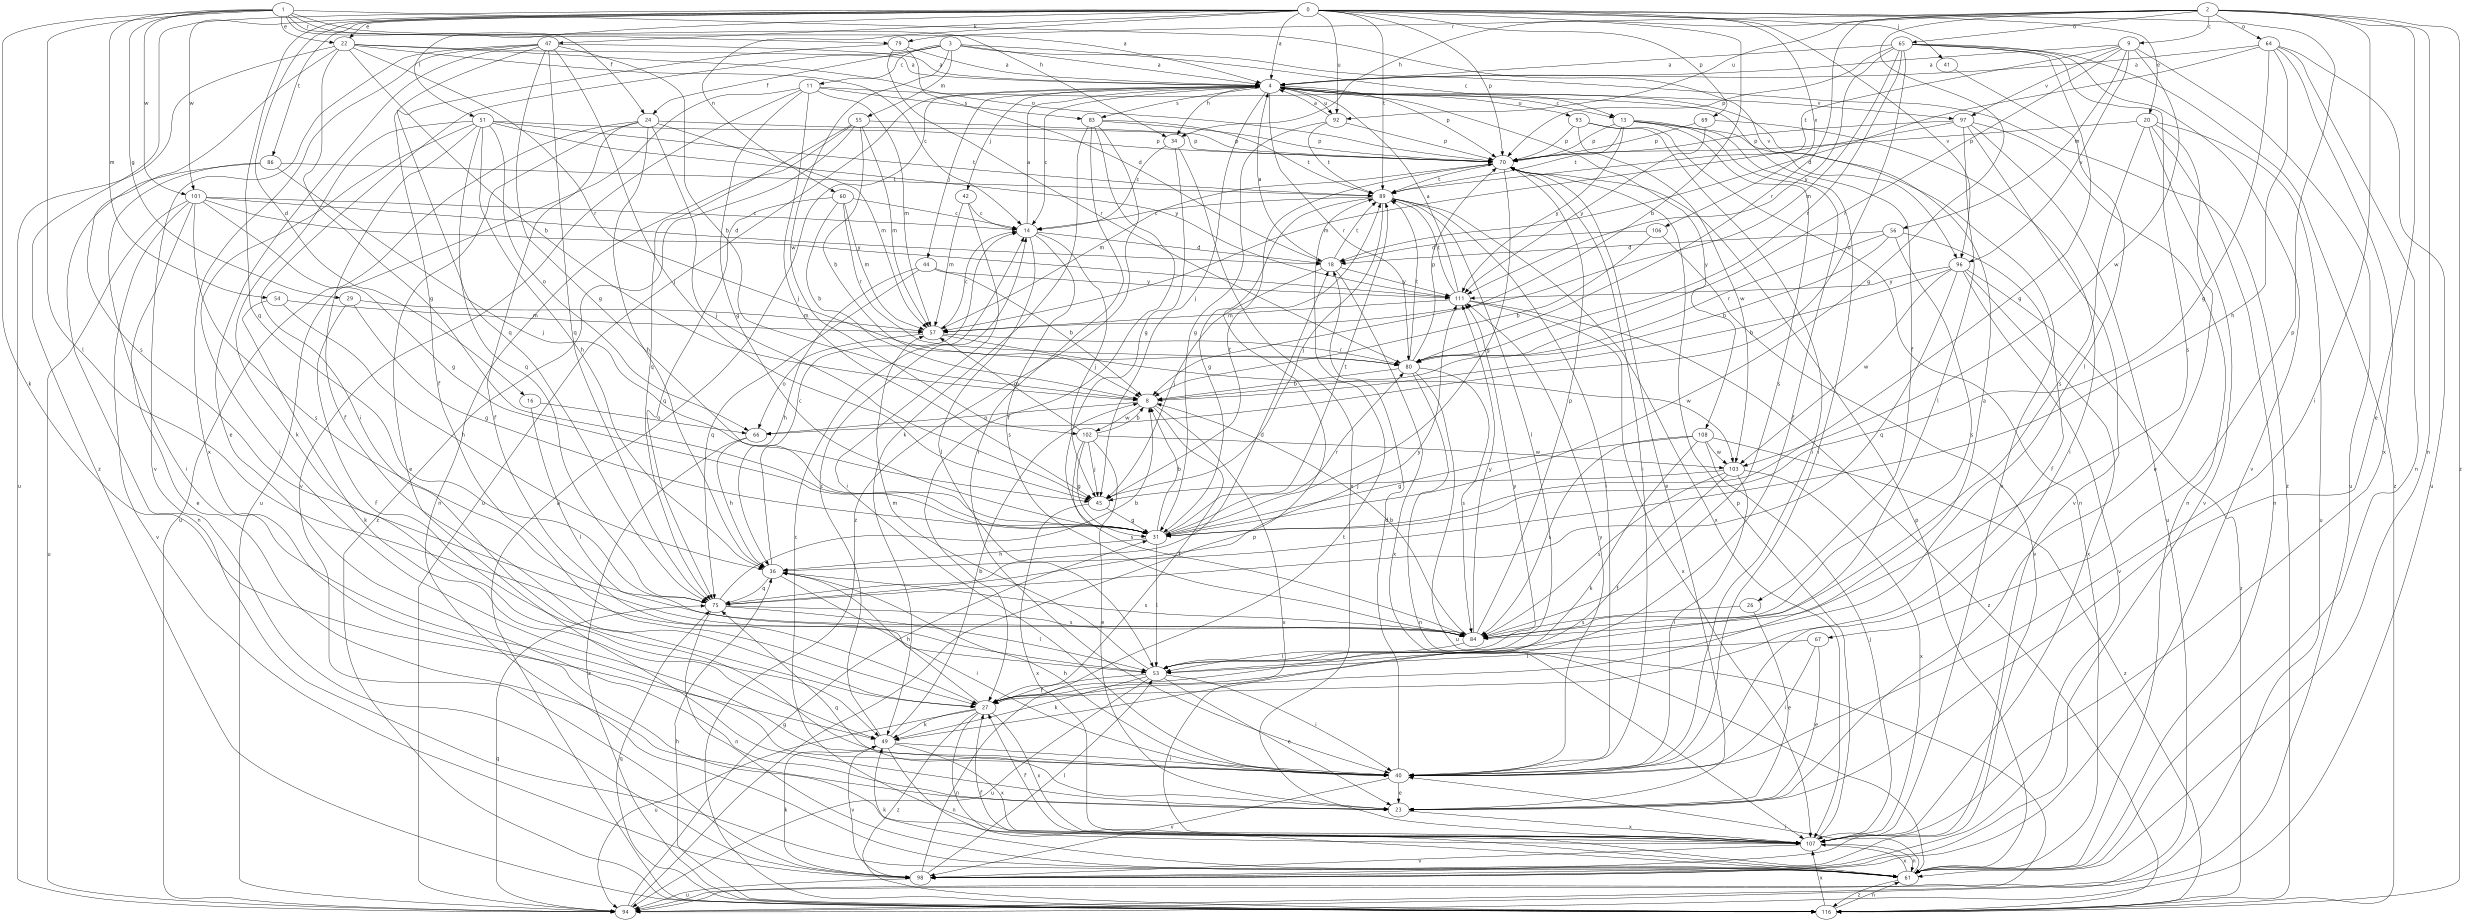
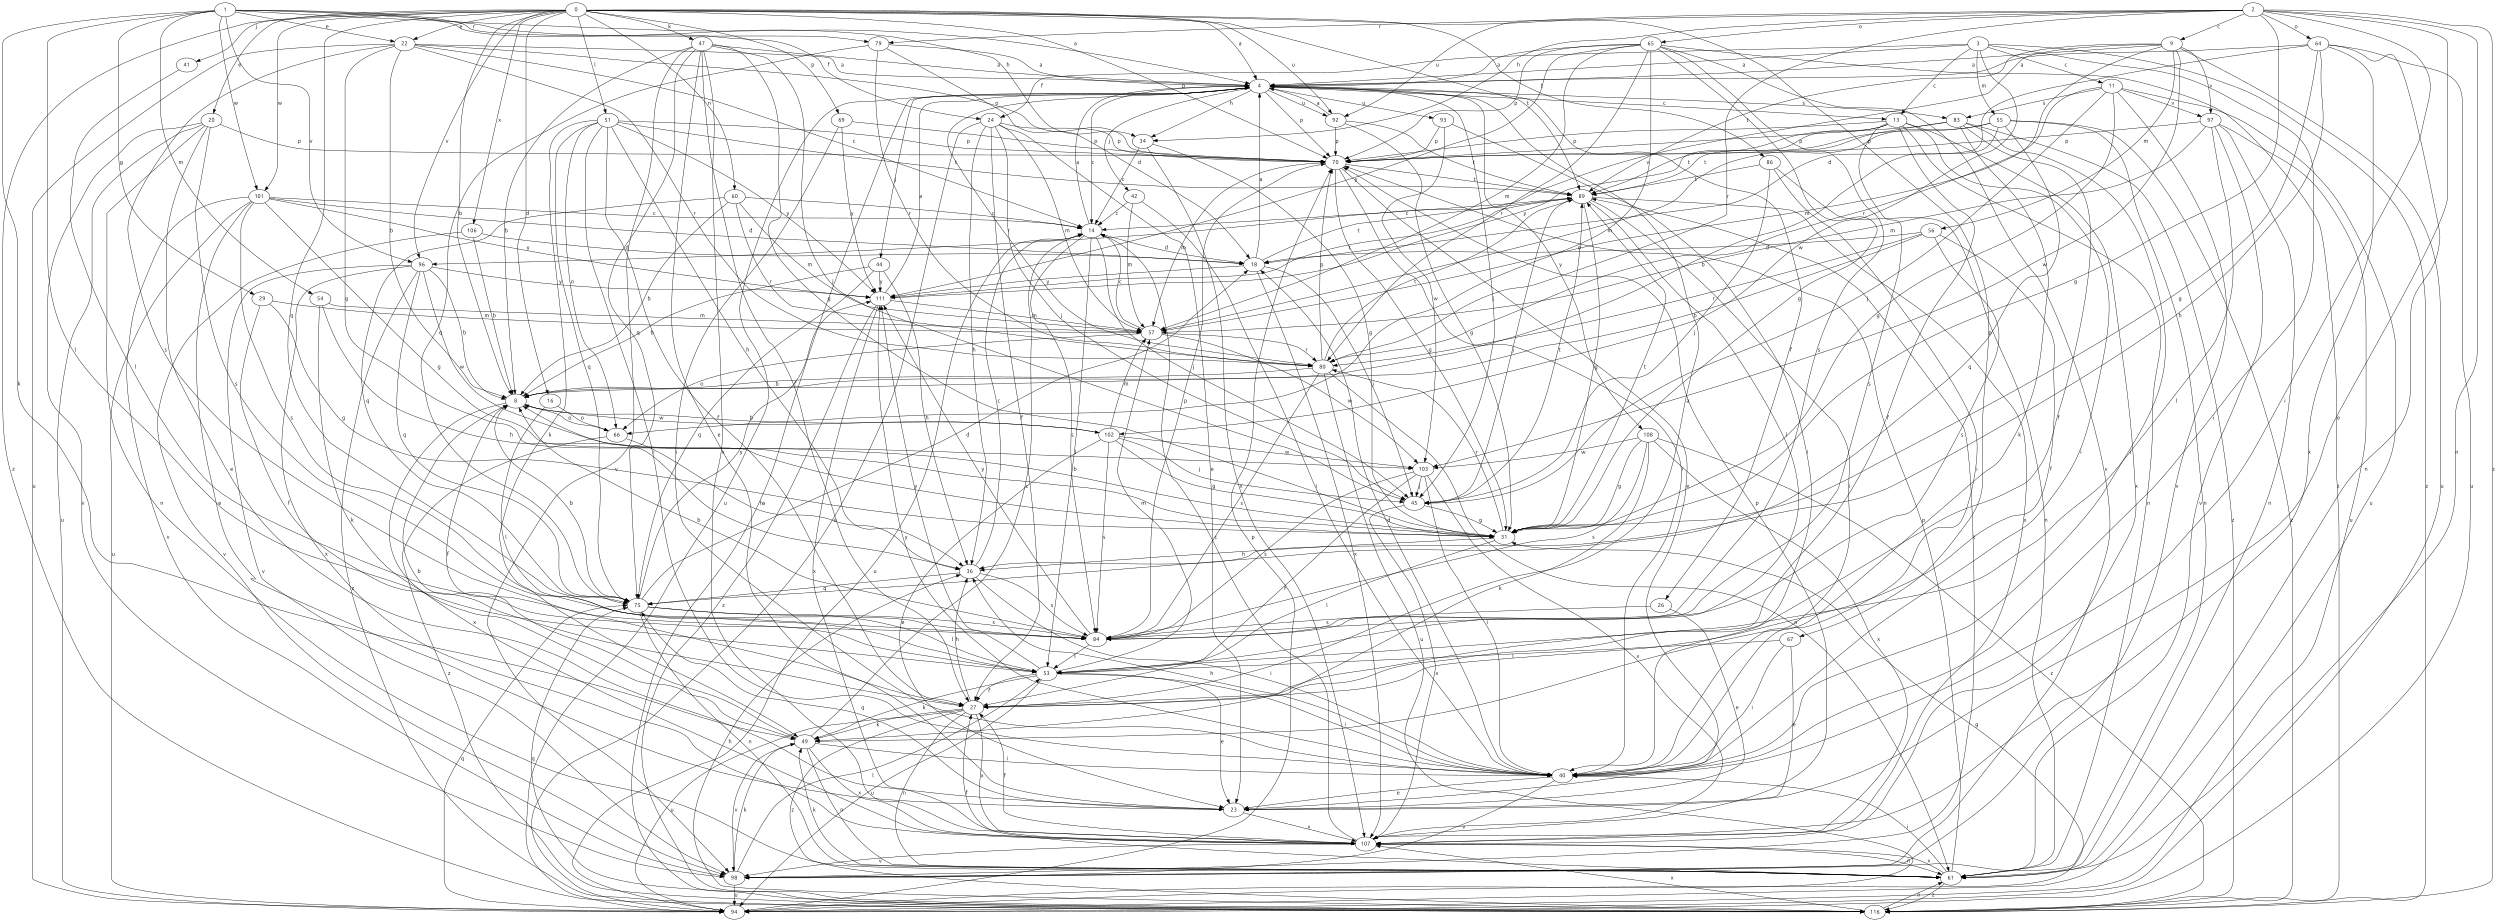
edge "93" -> "61": now "13" -> "61"
edge "14" -> "94": added, label "u"
edge "108" -> "107": label "j" -> "x"
